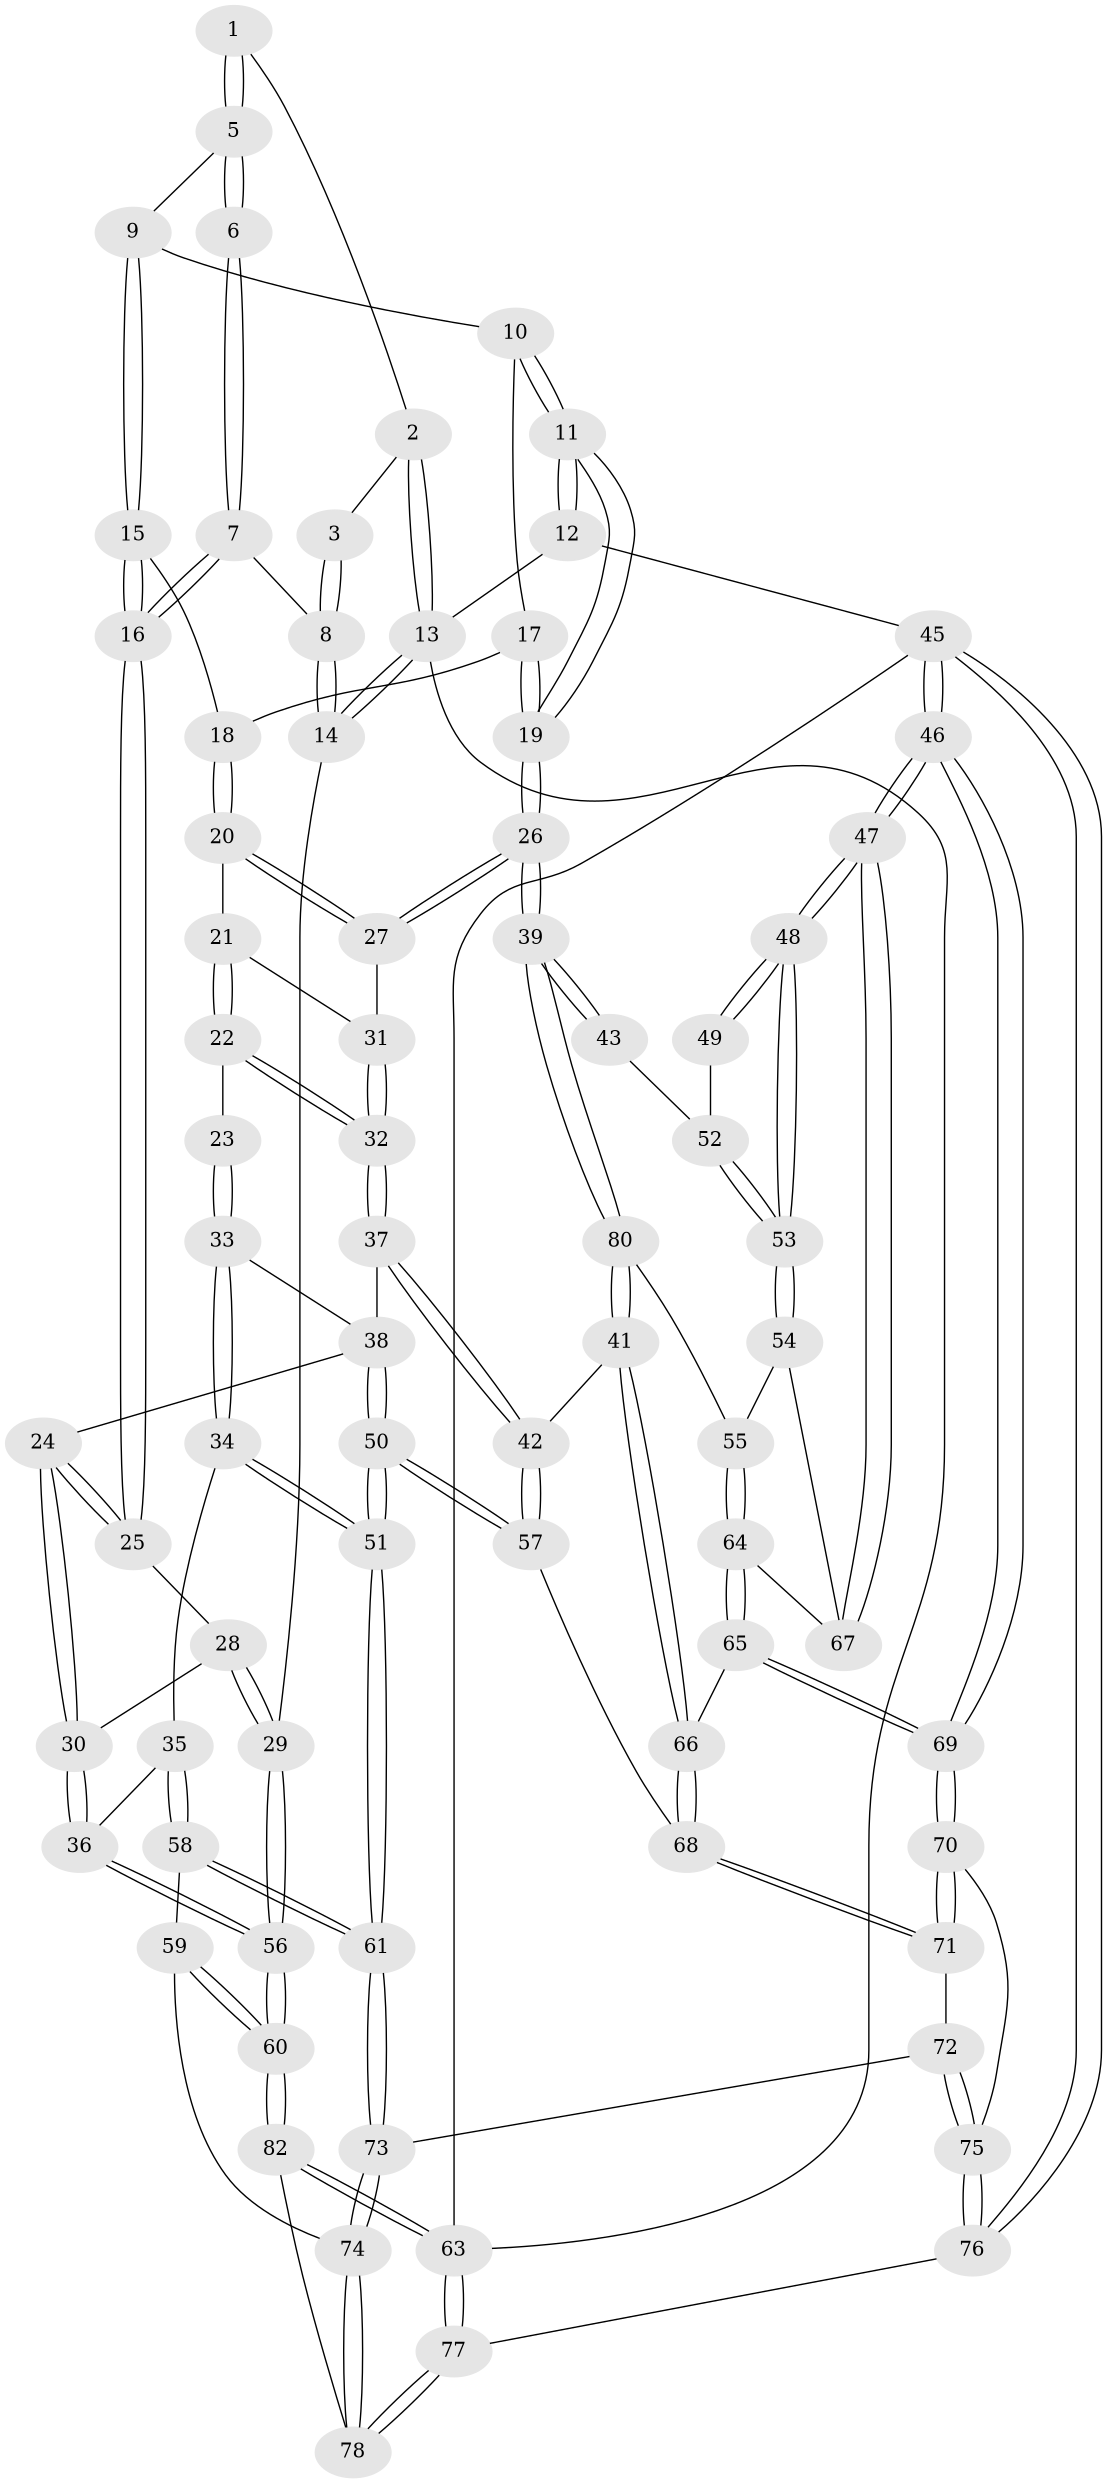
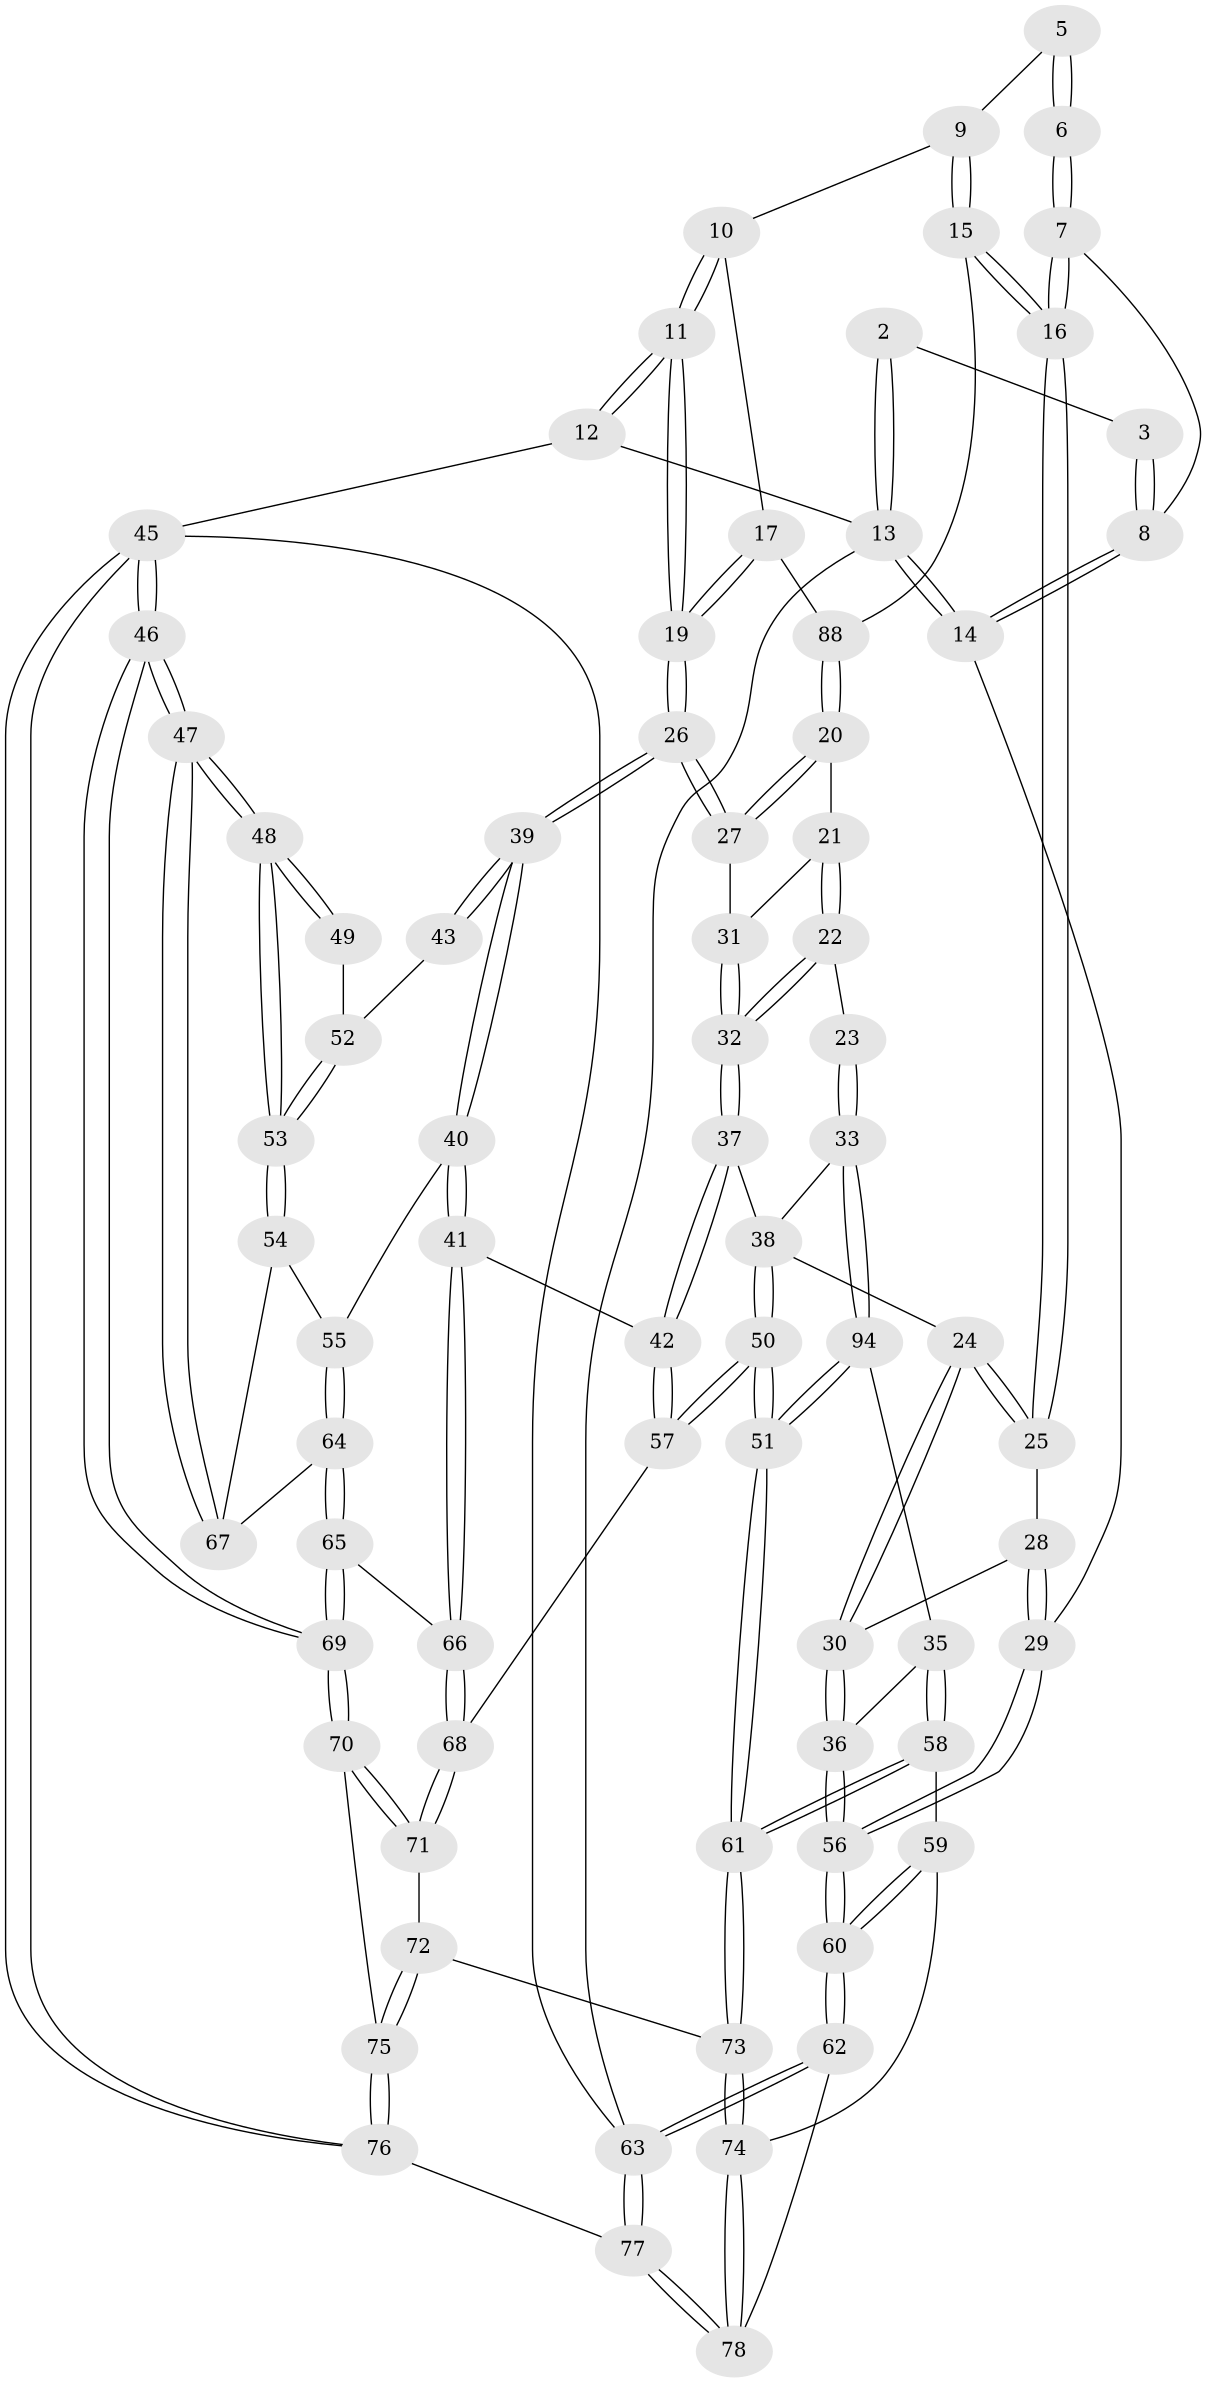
node "1": removed
node "18": label "18" -> "88"
node "80": label "80" -> "40"
node "34": label "34" -> "94"
node "82": label "82" -> "62"
